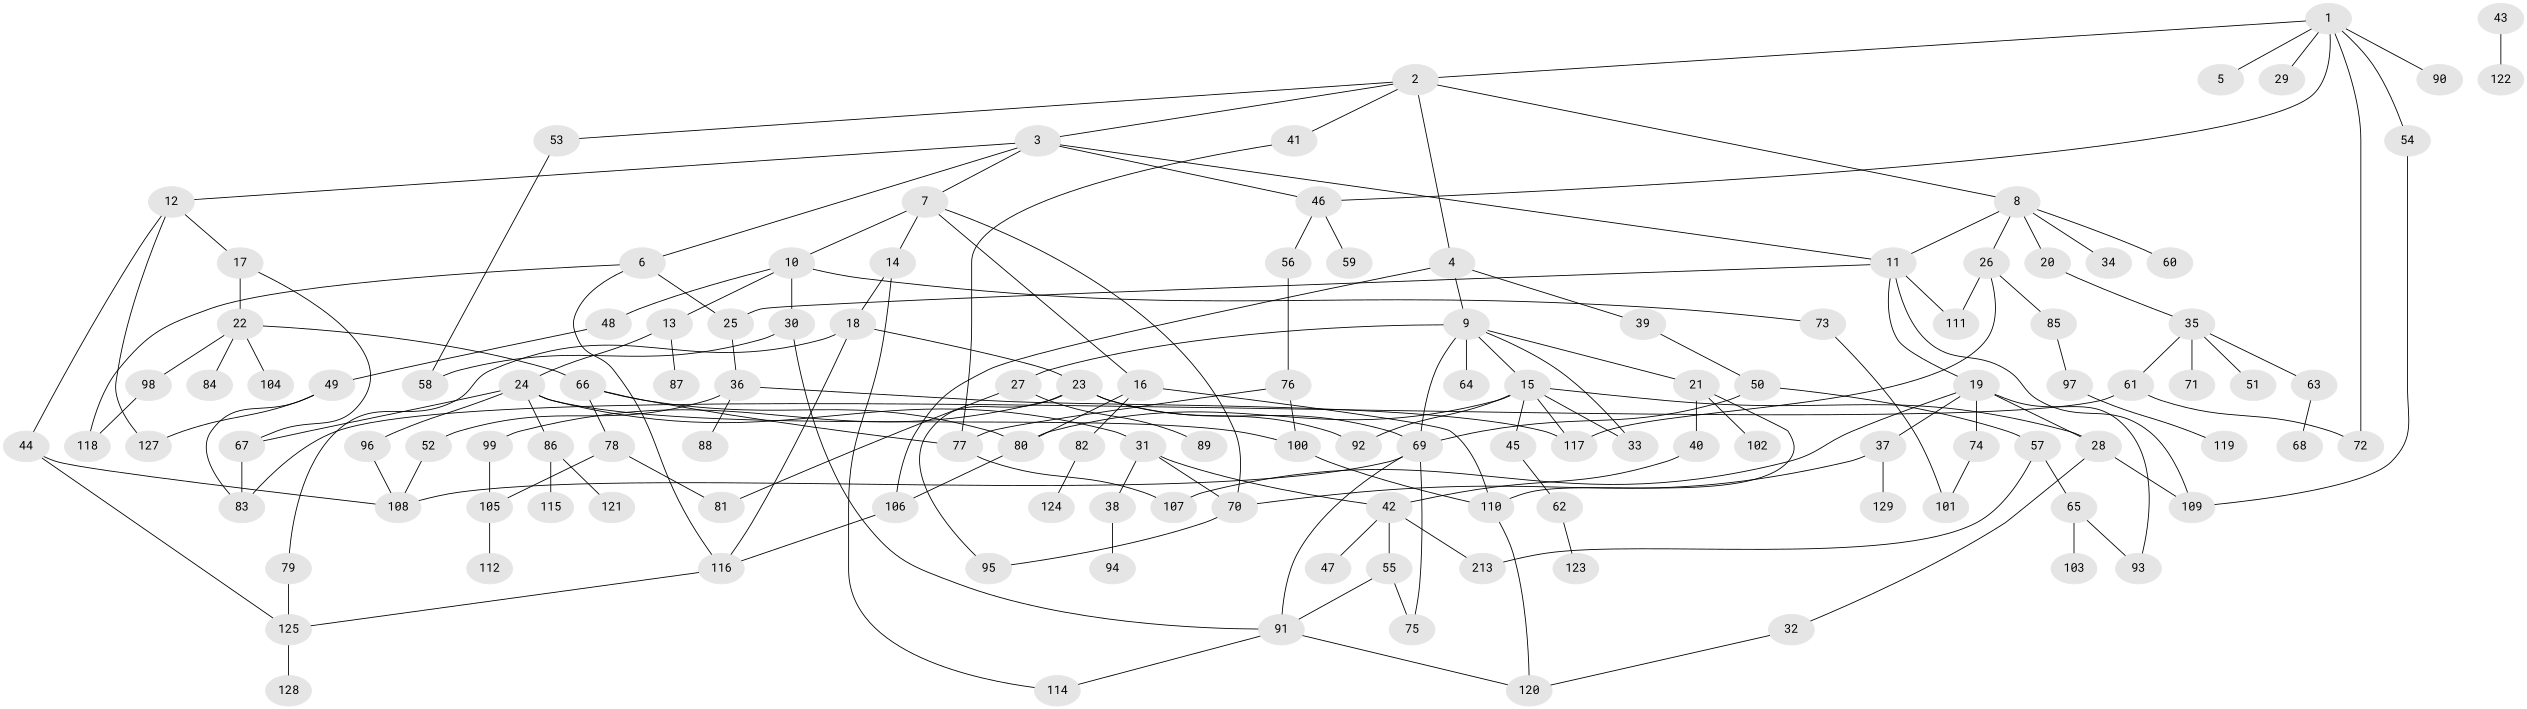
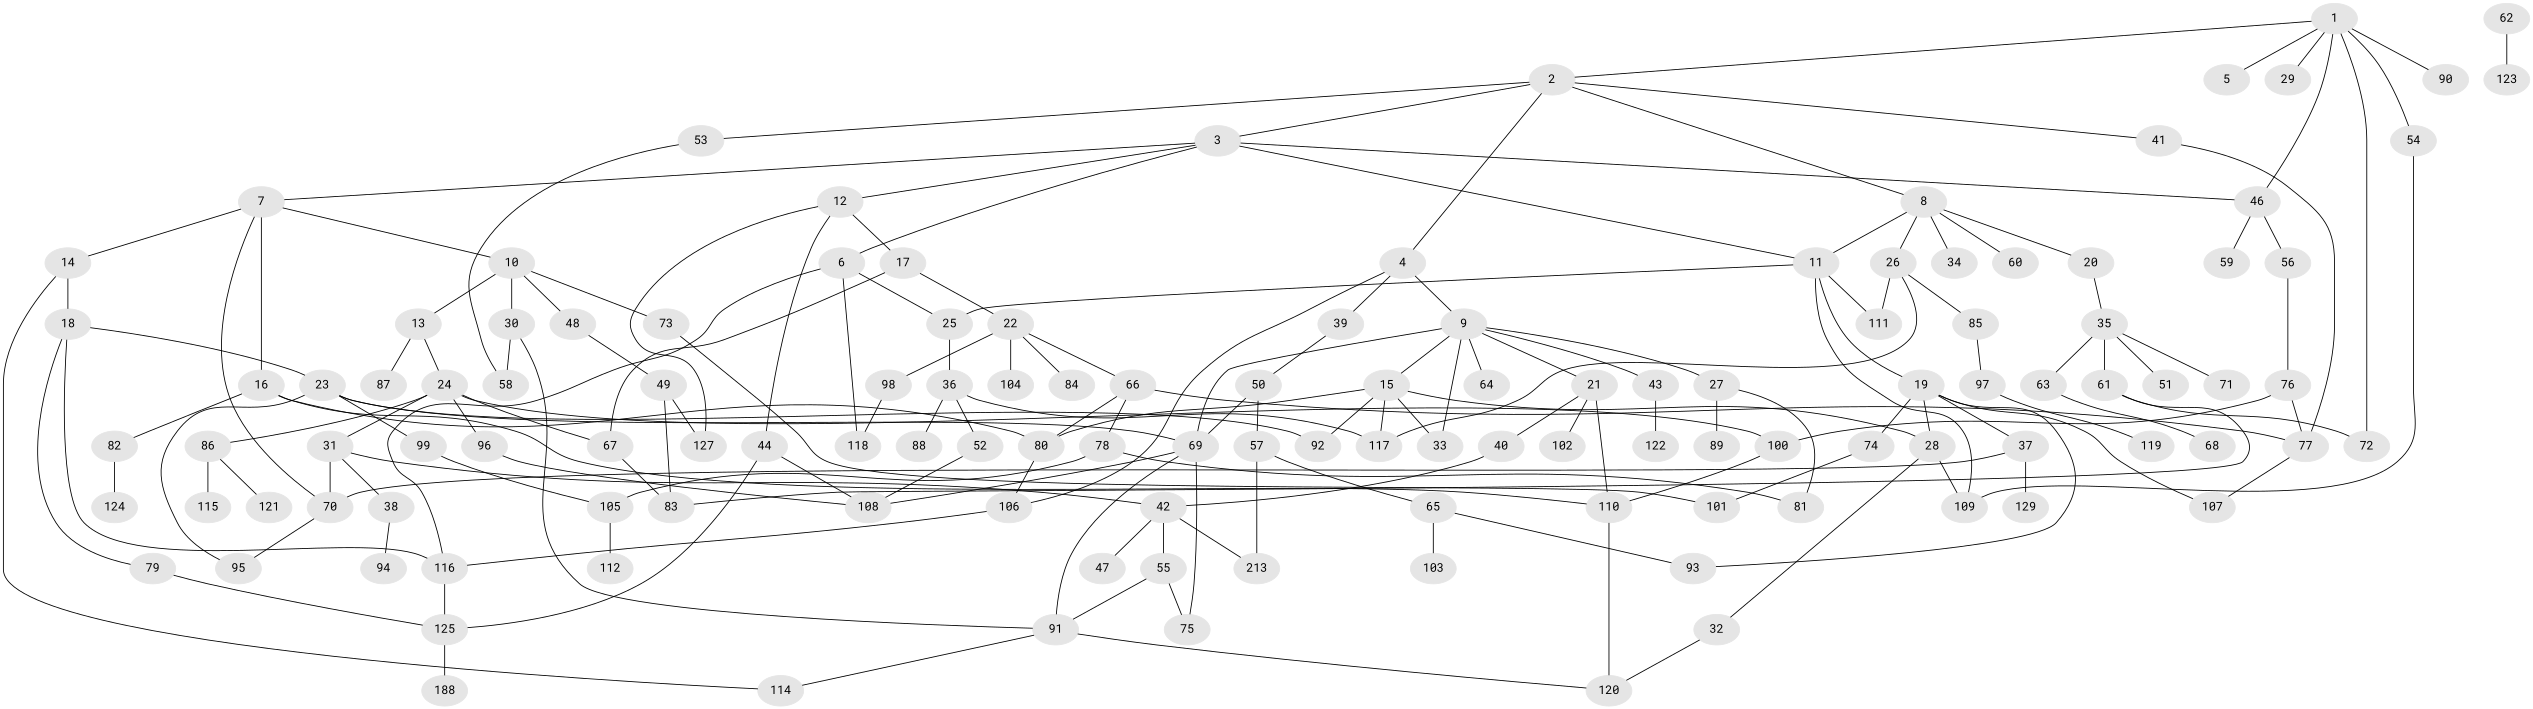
edge "9" -- "43": added
node "45": removed
node "128": label "128" -> "188"
